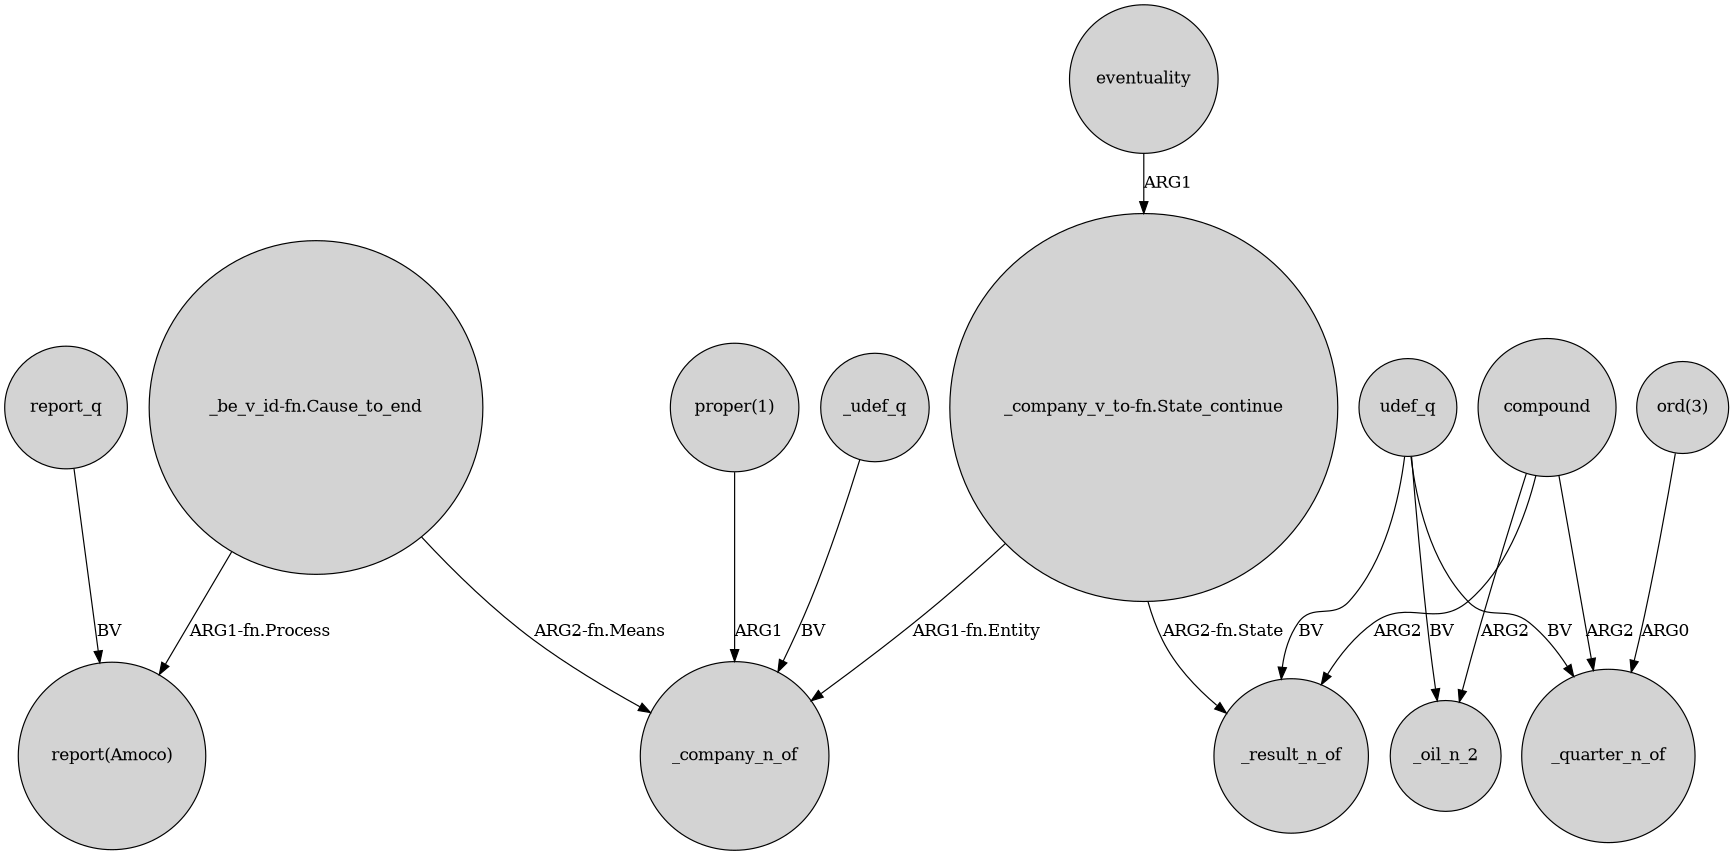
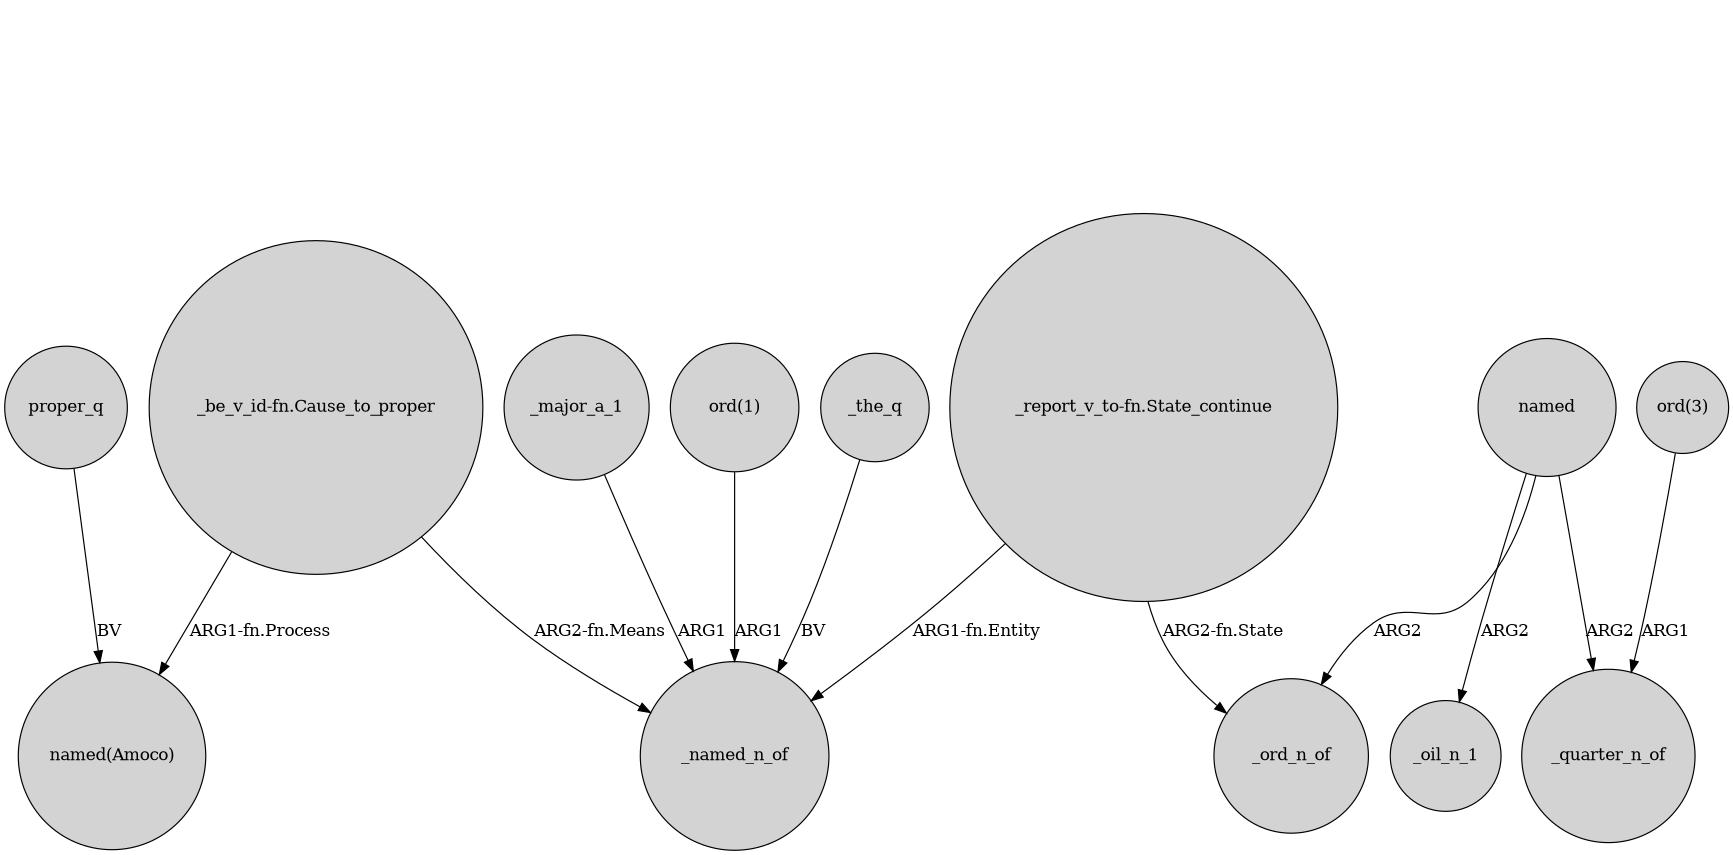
node "eventuality": removed
node "report_q": label "report_q" -> "proper_q"
node "_be_v_id-fn.Cause_to_end": label "_be_v_id-fn.Cause_to_end" -> "_be_v_id-fn.Cause_to_proper"
node "_major_a_1": added
node "proper(1)": label "proper(1)" -> "ord(1)"
node "_udef_q": label "_udef_q" -> "_the_q"
node "_company_v_to-fn.State_continue": label "_company_v_to-fn.State_continue" -> "_report_v_to-fn.State_continue"
node "udef_q": removed
node "compound": label "compound" -> "named"
edge "ord(3)" -> "_quarter_n_of": label "ARG0" -> "ARG1"
node "report(Amoco)": label "report(Amoco)" -> "named(Amoco)"
node "_company_n_of": label "_company_n_of" -> "_named_n_of"
node "_result_n_of": label "_result_n_of" -> "_ord_n_of"
node "_oil_n_2": label "_oil_n_2" -> "_oil_n_1"
